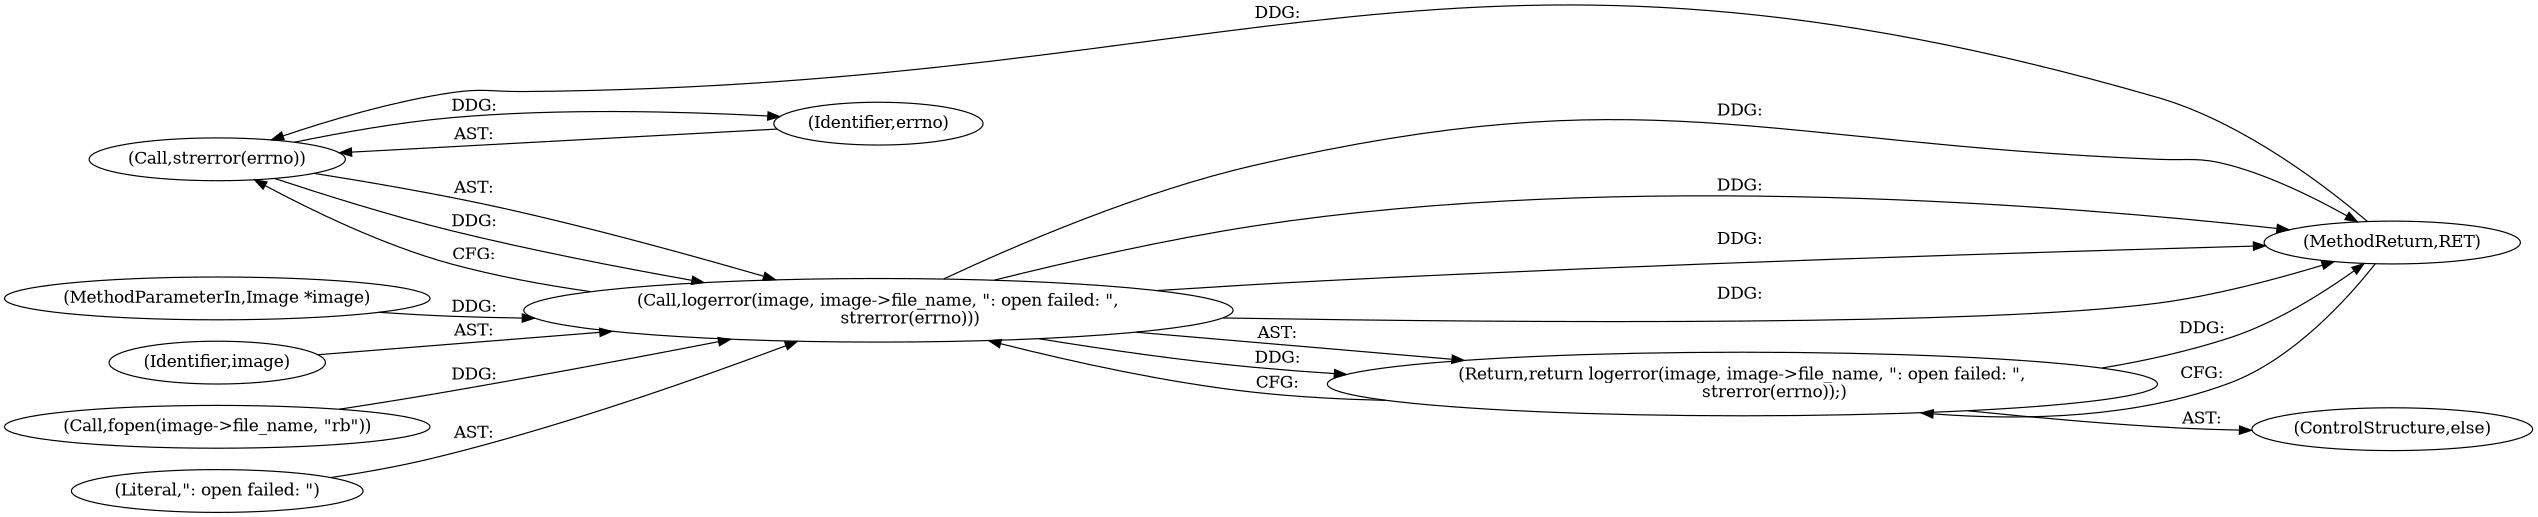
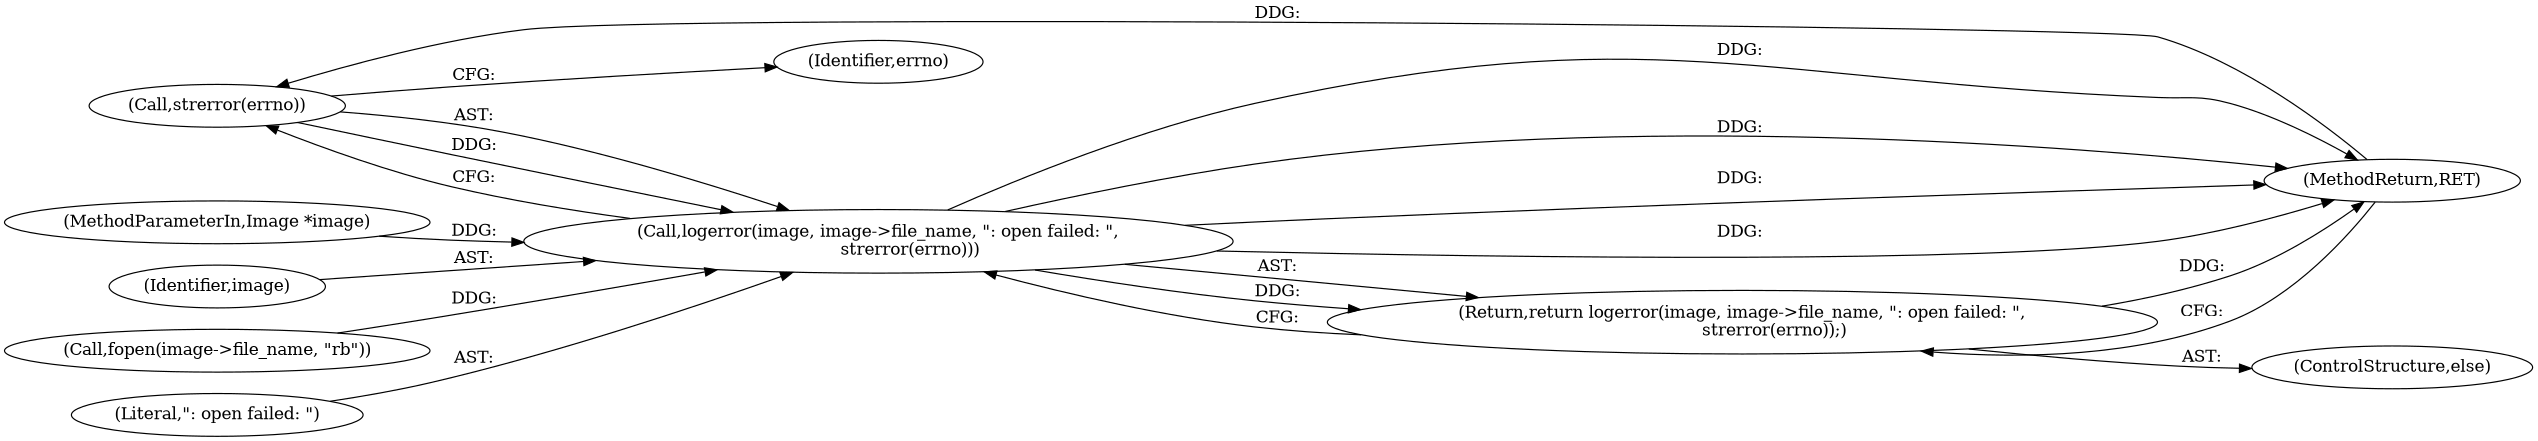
edge "(Call,strerror(errno))" -> "(Identifier,errno)": label "DDG: " -> "CFG: "
edge "(Identifier,errno)" -> "(Call,strerror(errno))": removed, label "AST:"
